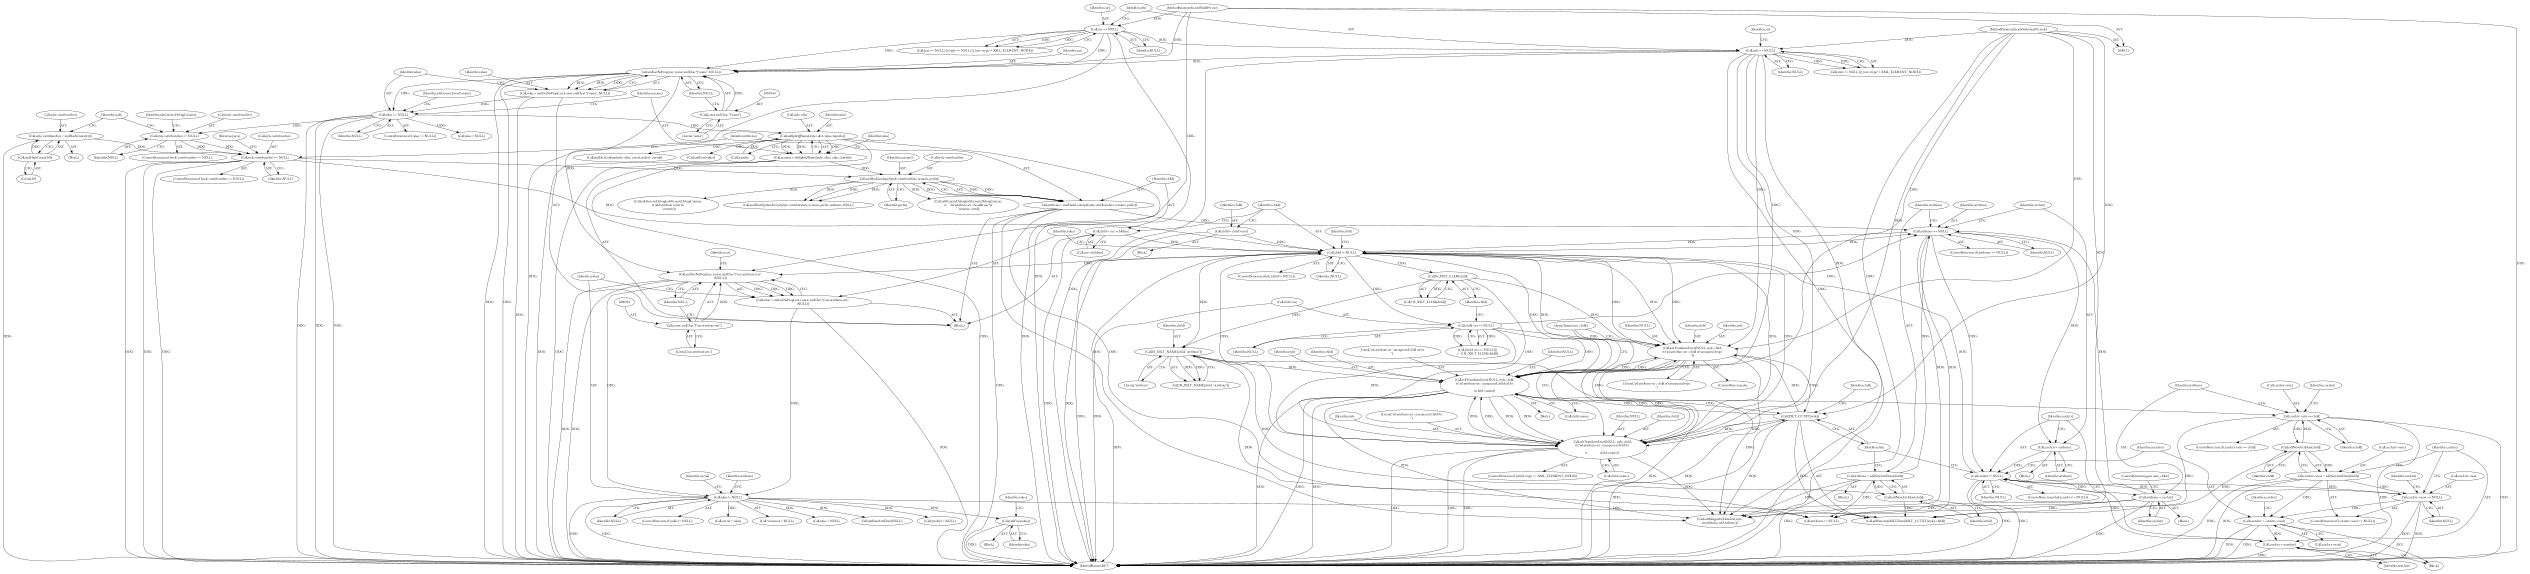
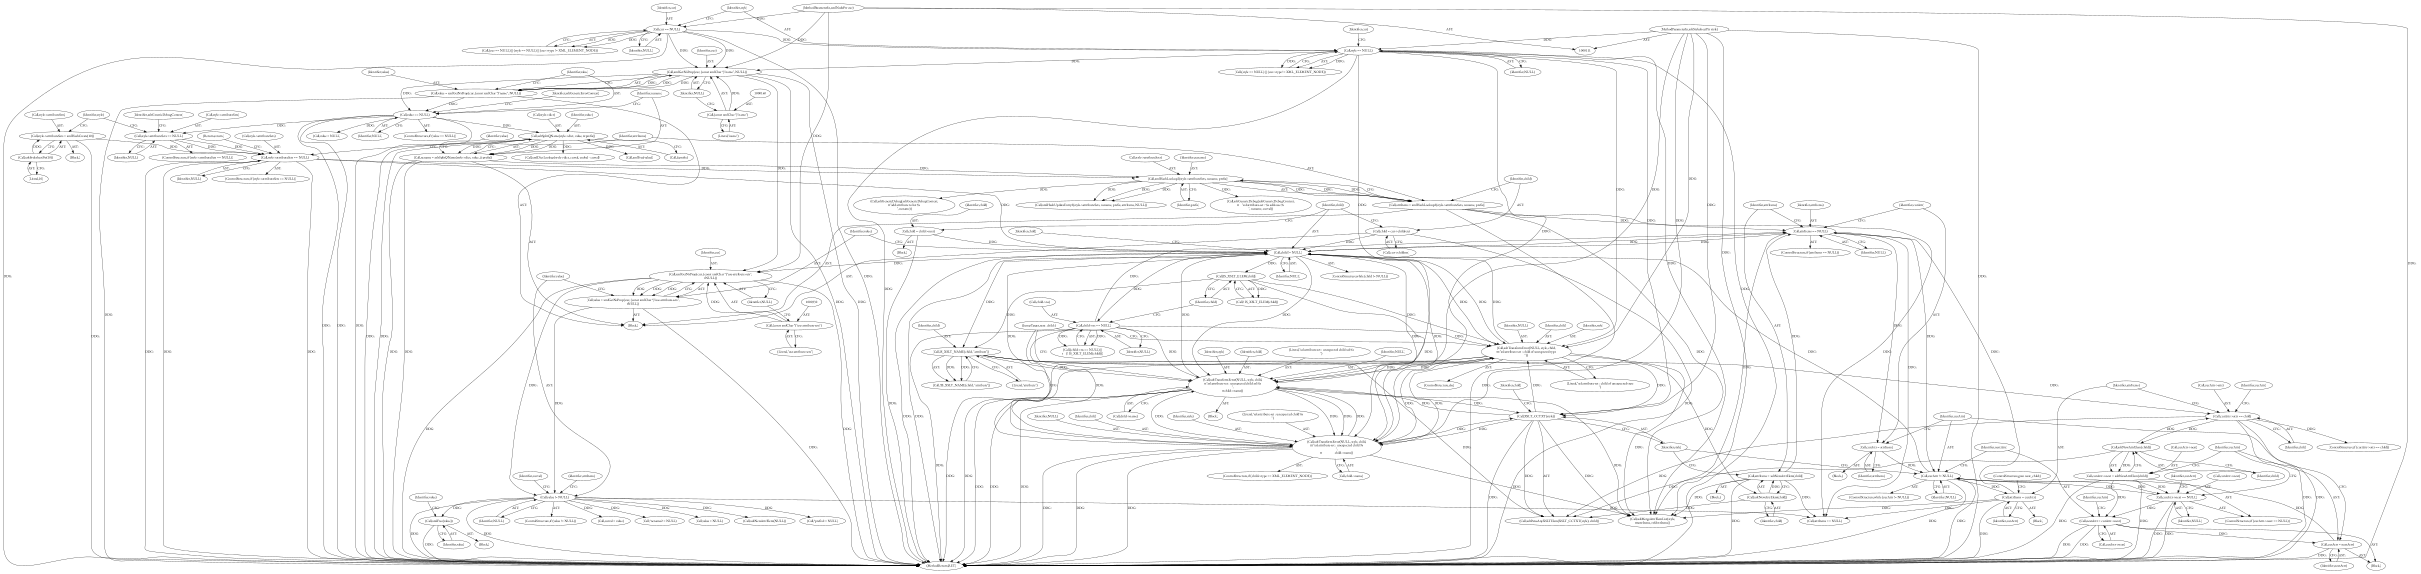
edge "(Call,&prefix)" -> "(Call,xsltSplitQName(style->dict, value, &prefix))": label "DDG: " -> "AST: "
edge "(Call,style == NULL)" -> "(Call,XSLT_CCTXT(style))": added, label "DDG:"
node "(Call,xmlHashCreate(10))": label "(Call,xmlHashCreate(10))" -> "(Call,xsltStylesheetPtr(10))"
edge "(Call,child->ns)" -> "(MethodReturn,RET)": now "(Call,child->ns == NULL)" -> "(MethodReturn,RET)"
edge "(Call,curAttr->attr == child)" -> "(ControlStructure,if (curAttr->attr == child))": label "AST: " -> "DDG: "
edge "(Call,value != NULL)" -> "(Call,*ncname2 = NULL)": label "AST: " -> "DDG: "
